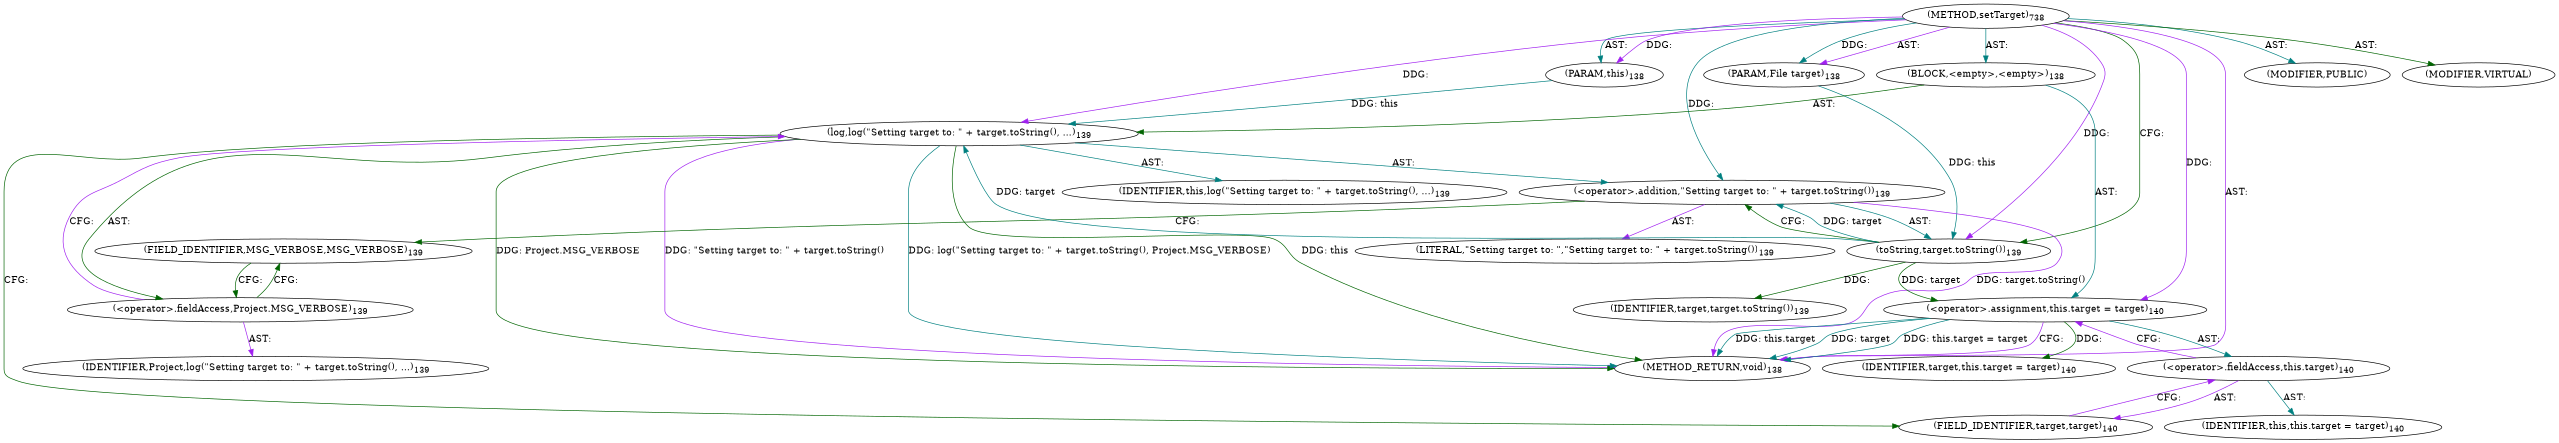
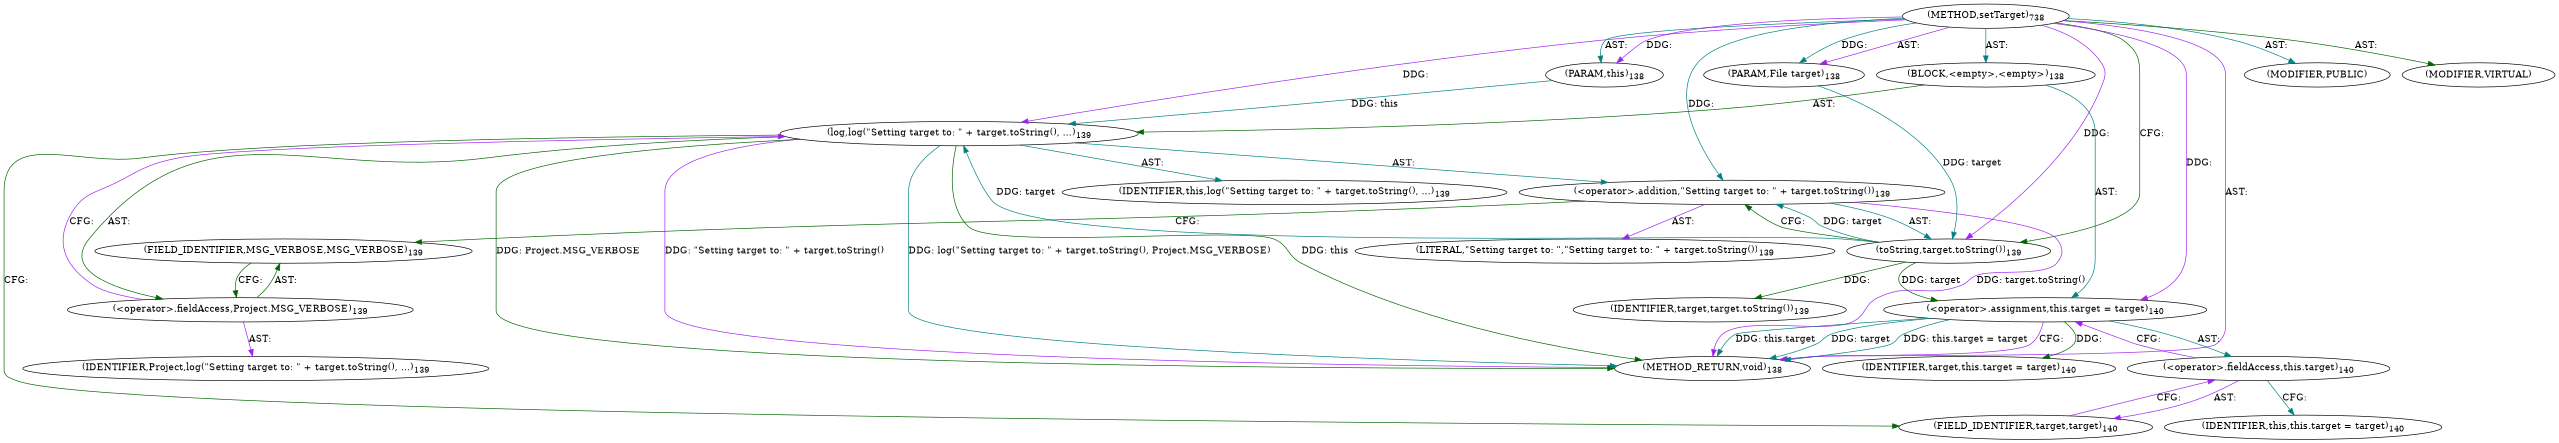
edge "(PARAM,File target)" -> "(toString,target.toString())": label "DDG: this" -> "DDG: target"
edge "(<operator>.fieldAccess,Project.MSG_VERBOSE)" -> "(FIELD_IDENTIFIER,MSG_VERBOSE,MSG_VERBOSE)": label "CFG: " -> "AST: "
edge "(<operator>.fieldAccess,this.target)" -> "(IDENTIFIER,this,this.target = target)": label "AST: " -> "CFG: "
